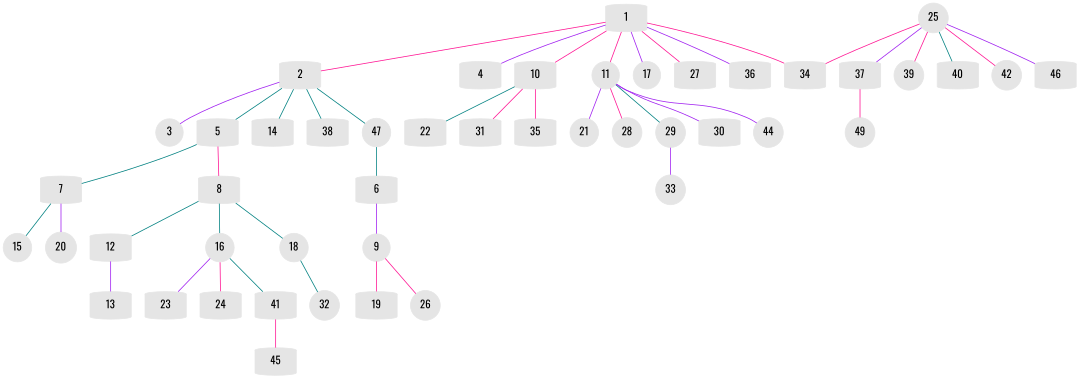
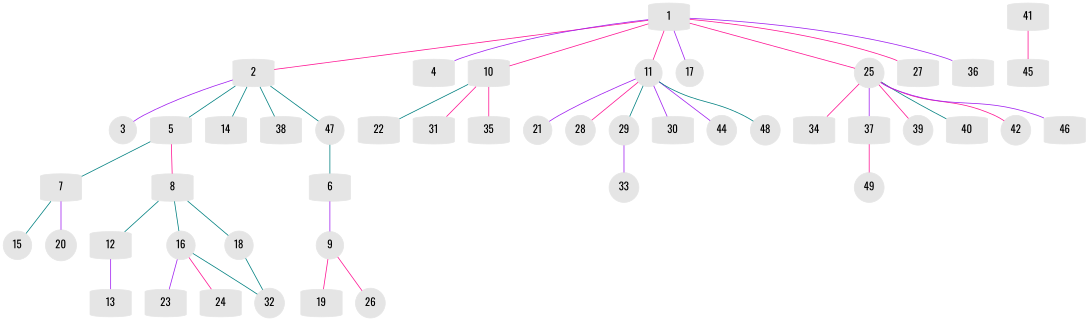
edge "1" -- "34": now "1" -- "25"
node "48": added
edge "16" -- "41": now "16" -- "32"
